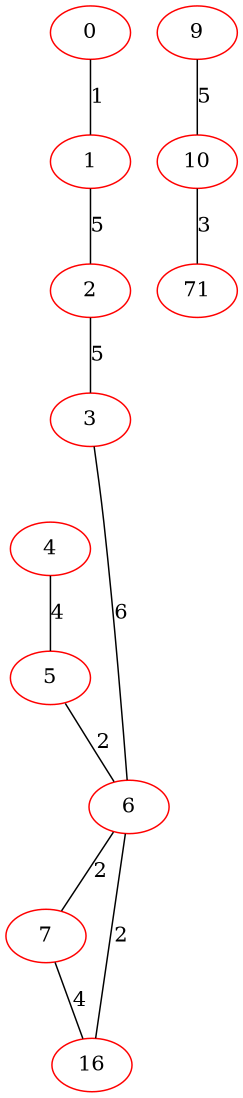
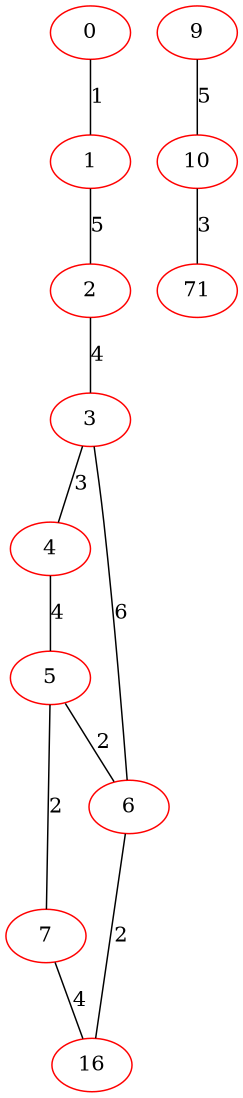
edge "2" -- "3": label "5" -> "4"
edge "3" -- "4": added, label "3"
edge "6" -- "7": now "5" -- "7"
